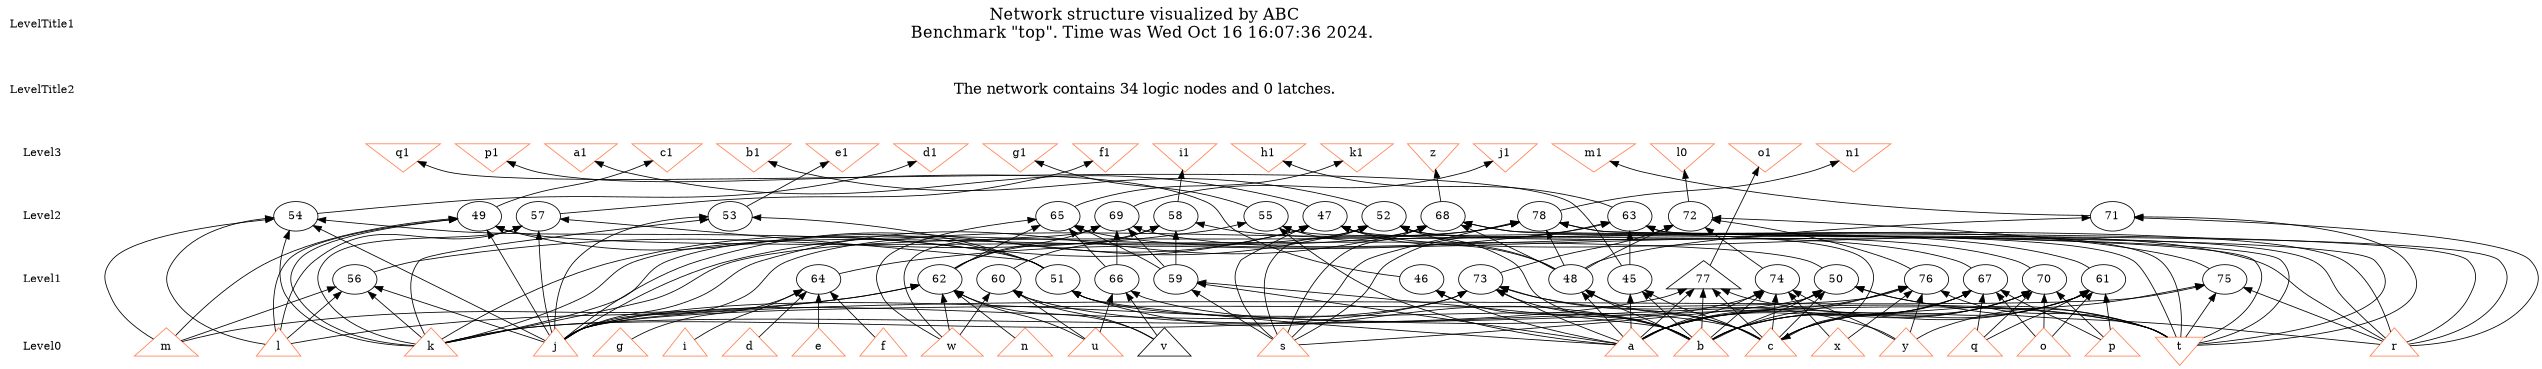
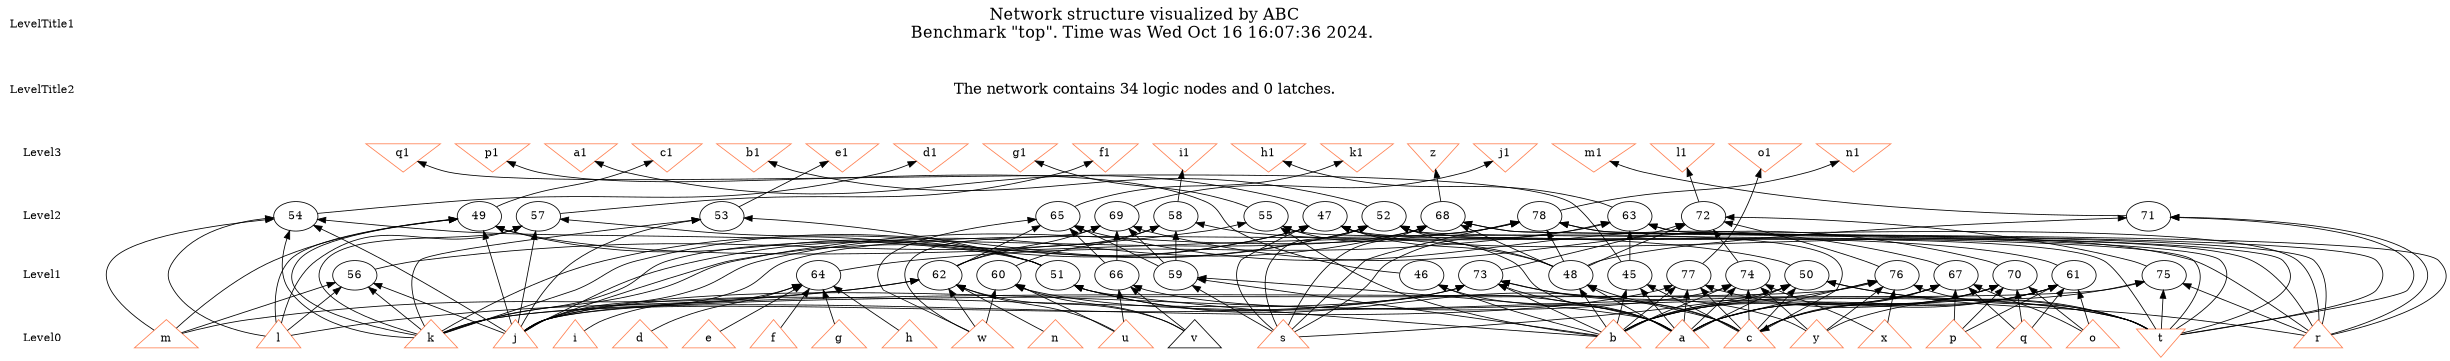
node "l0": label "l0" -> "l1"
node "77": shape triangle -> ellipse
node "h": added
